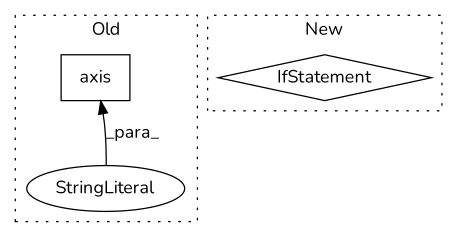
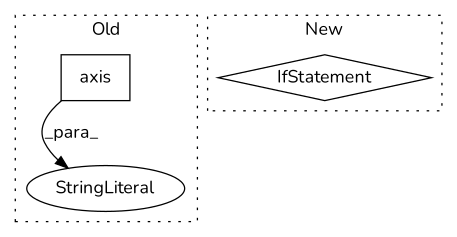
edge "StringLiteral" -> "axis": reversed
